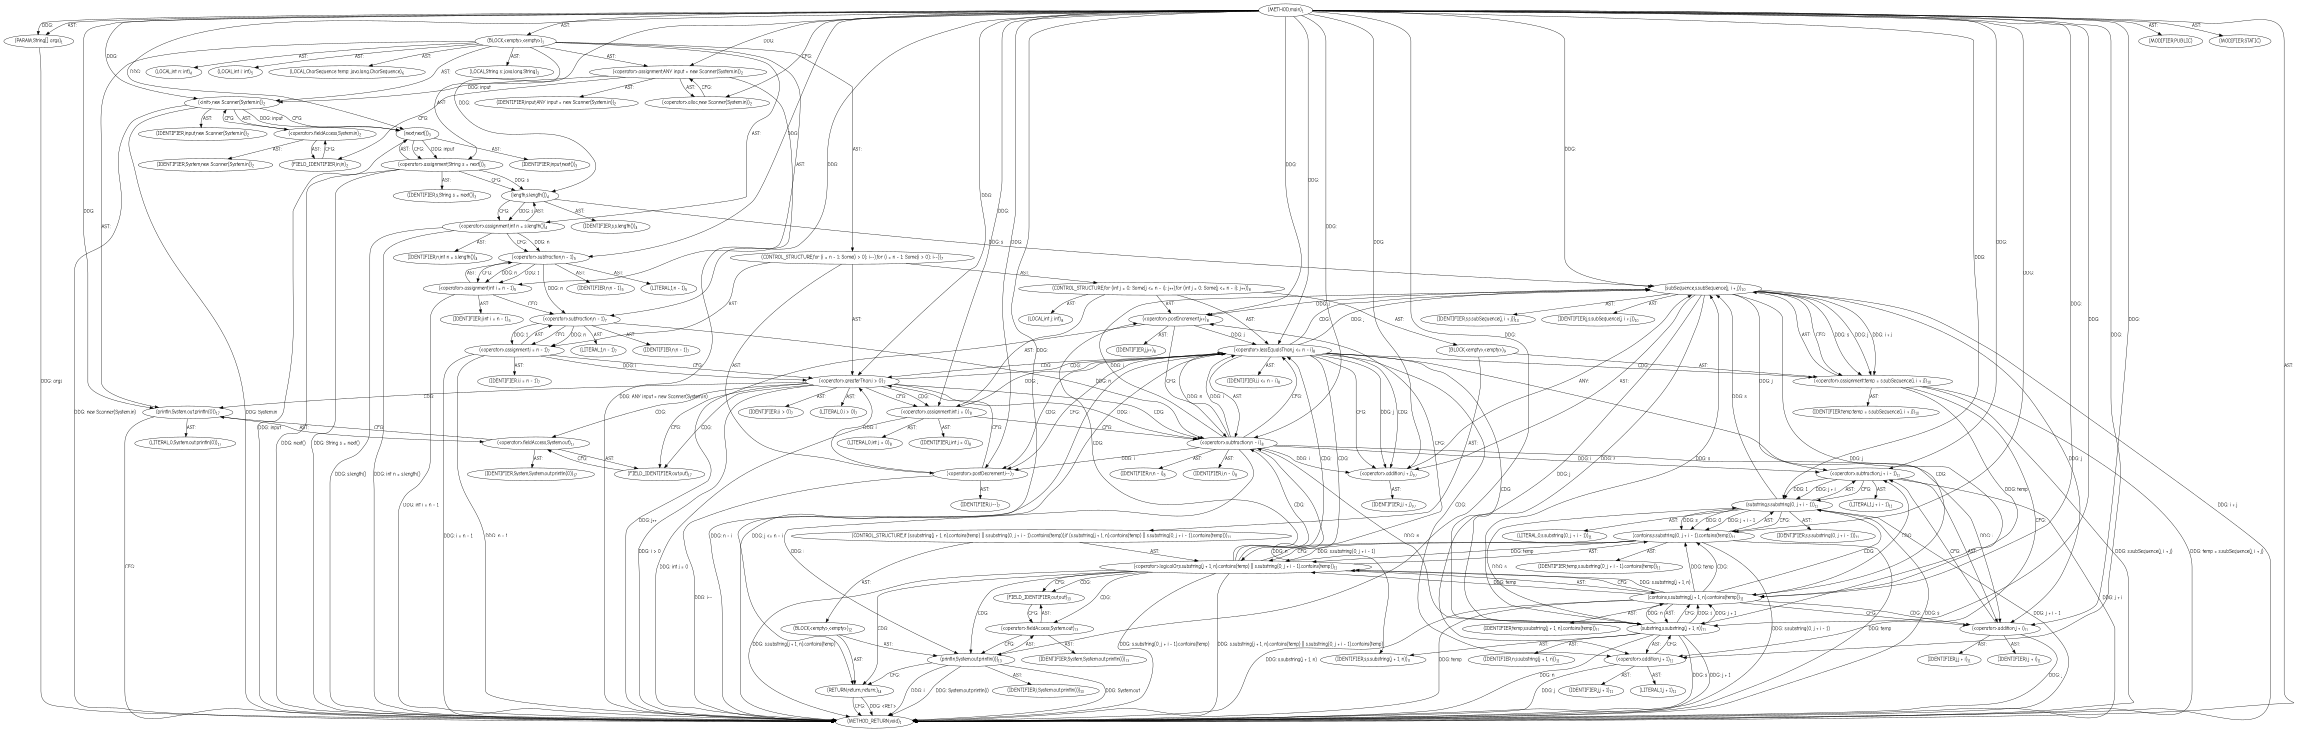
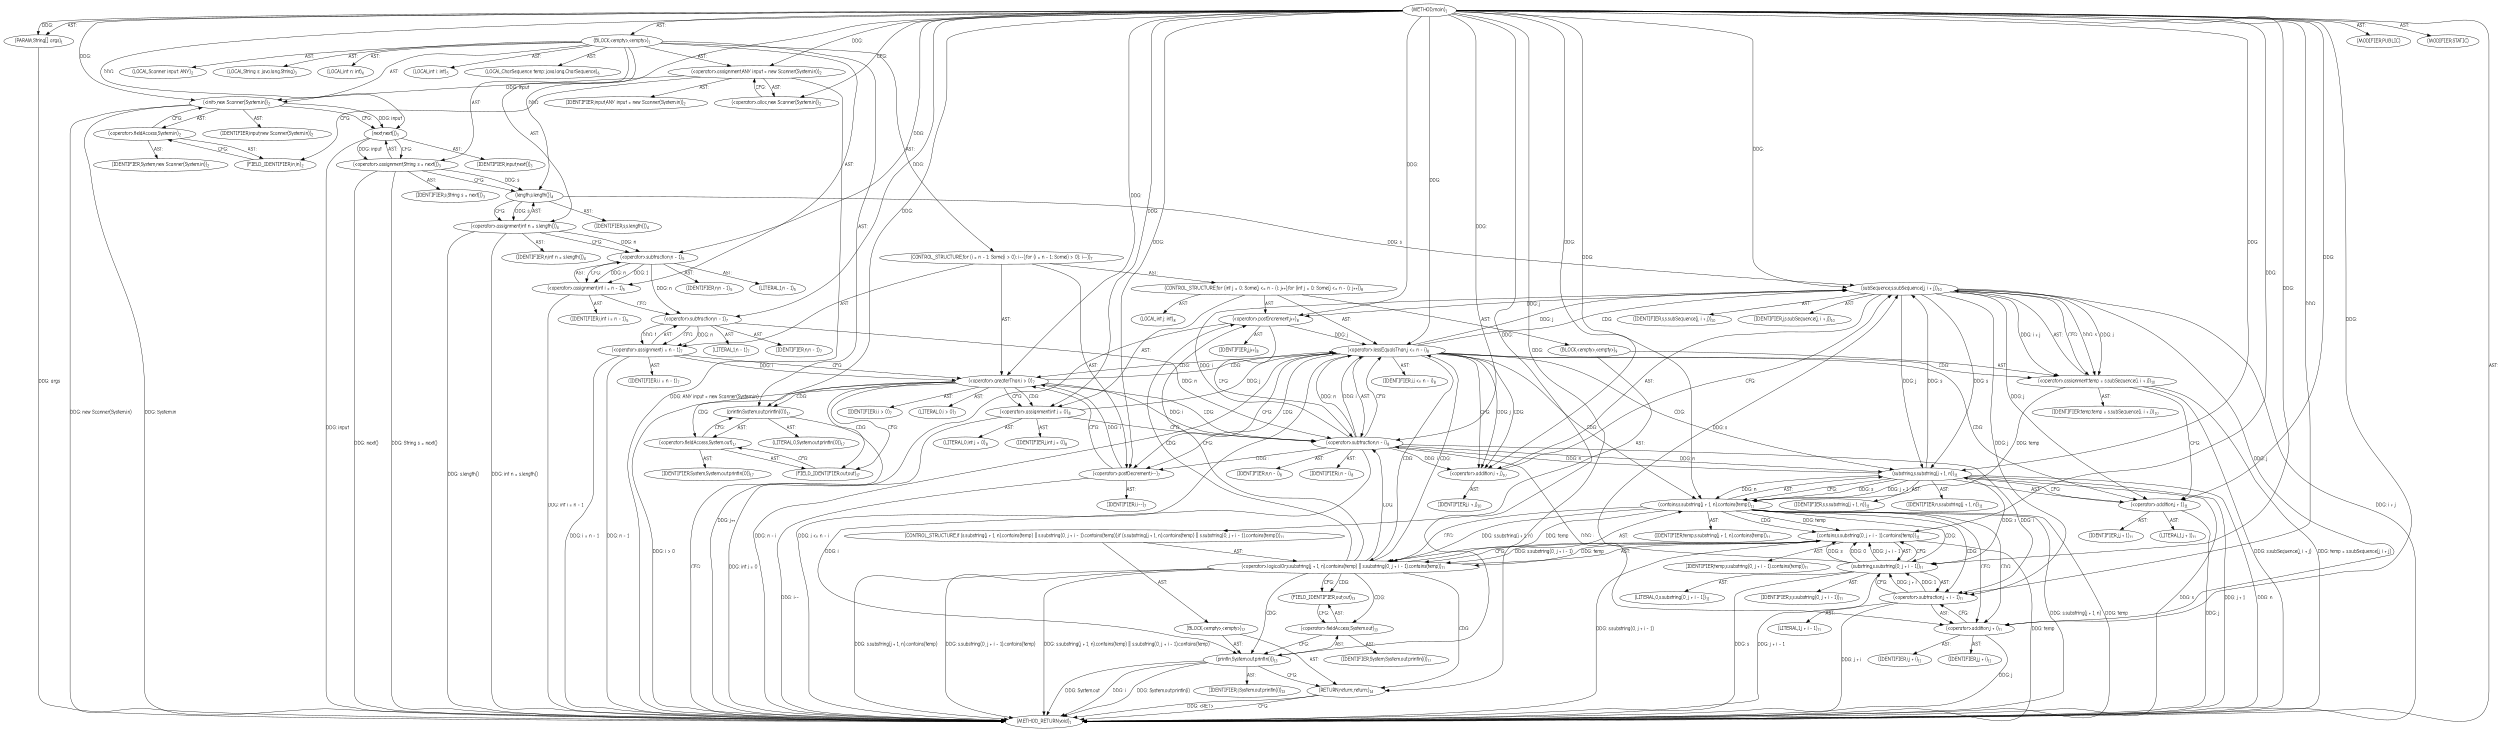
node "(LOCAL,Scanner input: ANY)": added
edge "(<operator>.addition,i + j)" -> "(subSequence,s.subSequence(j, i + j))": label "ANY: " -> "CFG: "
edge "(<operator>.subtraction,n - i)" -> "(IDENTIFIER,s,s.substring(j + 1, n))": now "(<operator>.subtraction,n - i)" -> "(substring,s.substring(j + 1, n))"
